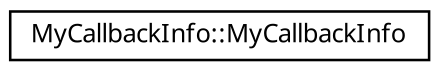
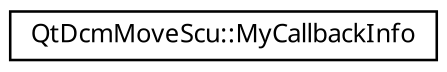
node "MyCallbackInfo::MyCallbackInfo": label "MyCallbackInfo::MyCallbackInfo" -> "QtDcmMoveScu::MyCallbackInfo"
